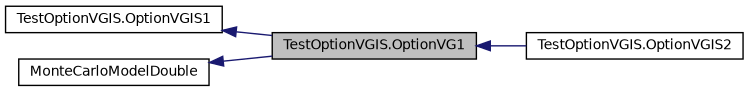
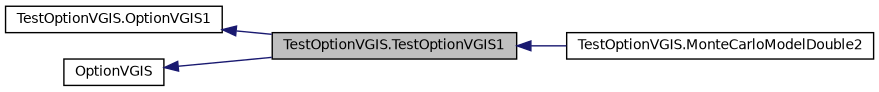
node "TestOptionVGIS.OptionVG1": label "TestOptionVGIS.OptionVG1" -> "TestOptionVGIS.TestOptionVGIS1"
node "TestOptionVGIS.OptionVGIS2": label "TestOptionVGIS.OptionVGIS2" -> "TestOptionVGIS.MonteCarloModelDouble2"
node "MonteCarloModelDouble": label "MonteCarloModelDouble" -> "OptionVGIS"
